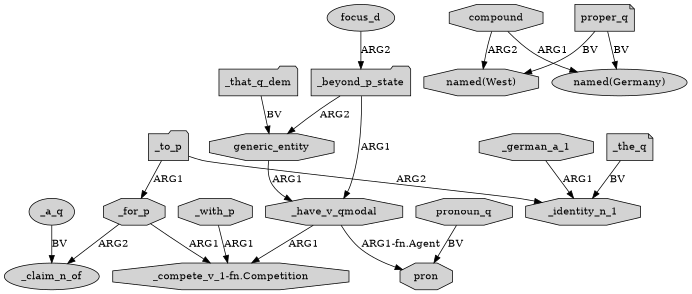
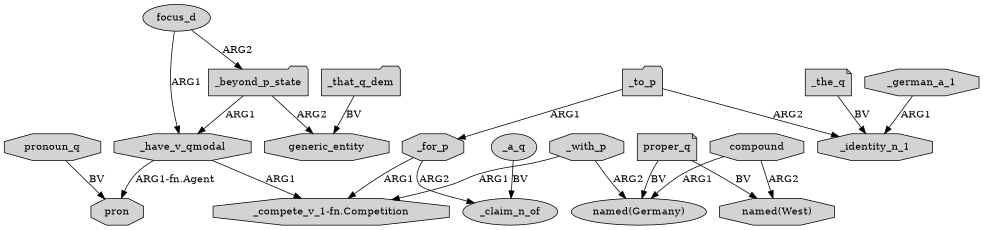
edge "_with_p" -> "named(Germany)": added, label "ARG2"
edge "generic_entity" -> "_have_v_qmodal": now "focus_d" -> "_have_v_qmodal"
